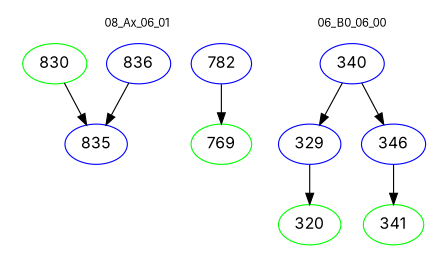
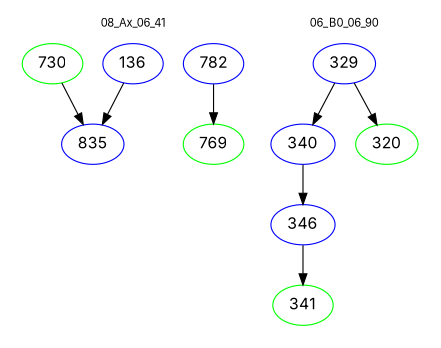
cluster "08_Ax_06_01": label "08_Ax_06_01" -> "08_Ax_06_41"
cluster "06_B0_06_00": label "06_B0_06_00" -> "06_B0_06_90"
node "830": label "830" -> "730"
node "836": label "836" -> "136"
edge "340" -> "329": reversed
